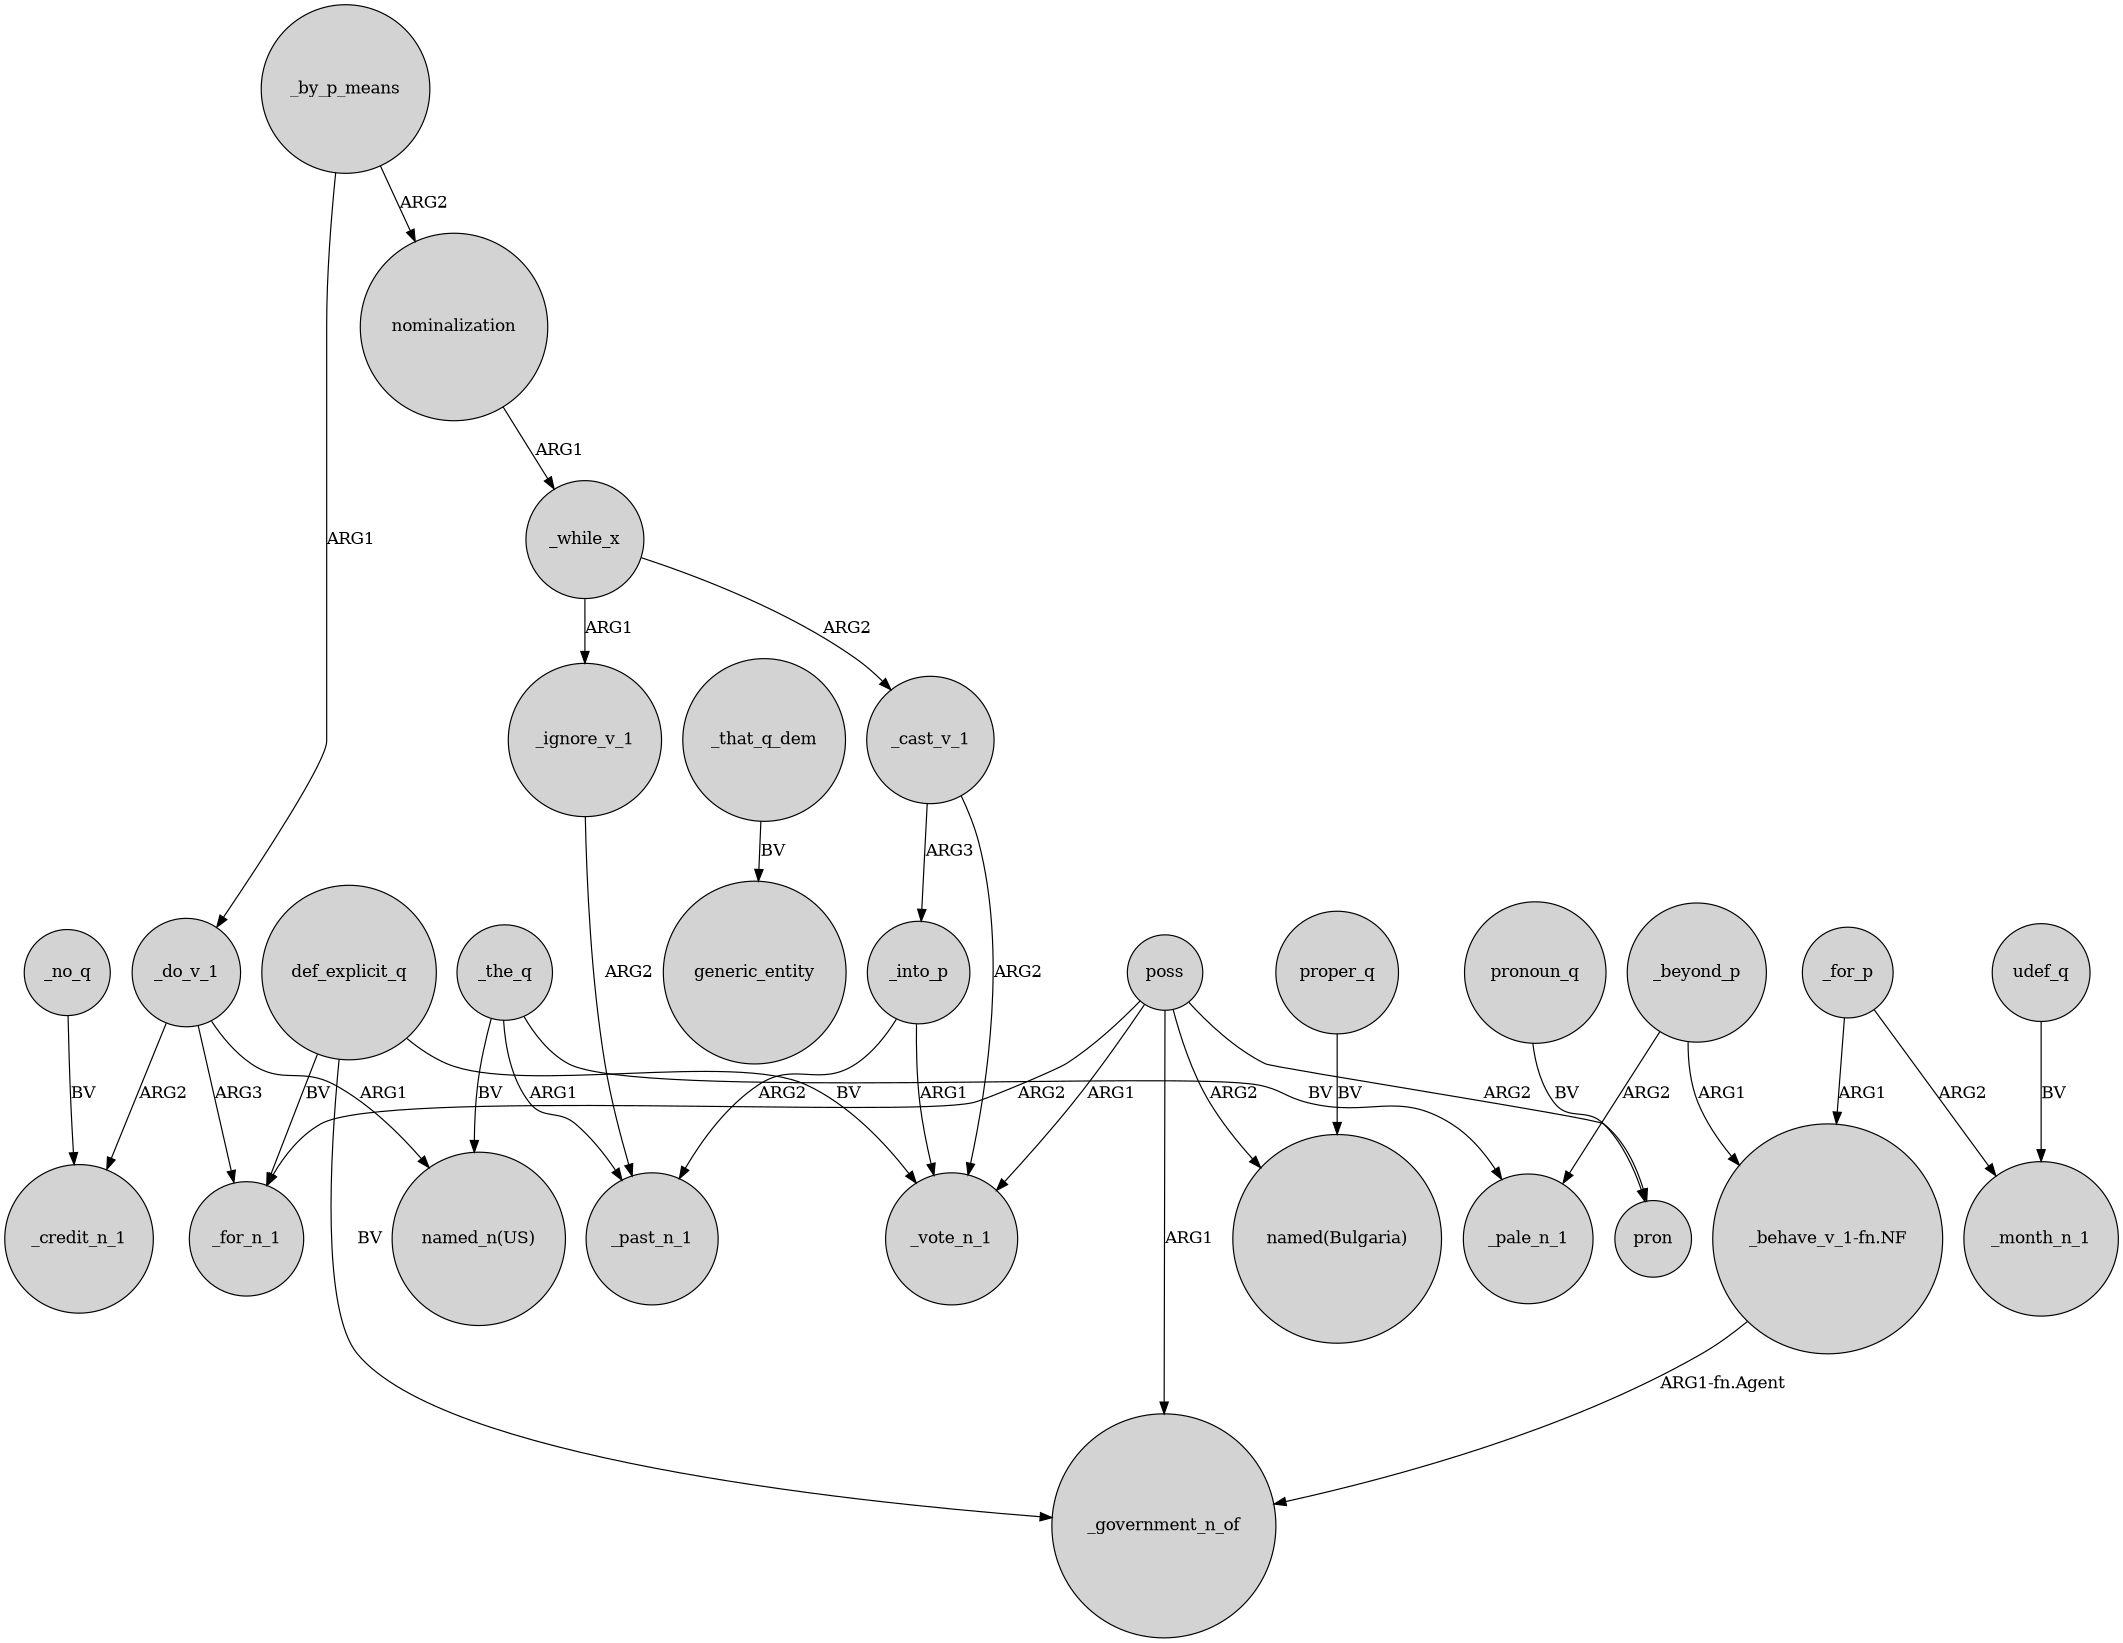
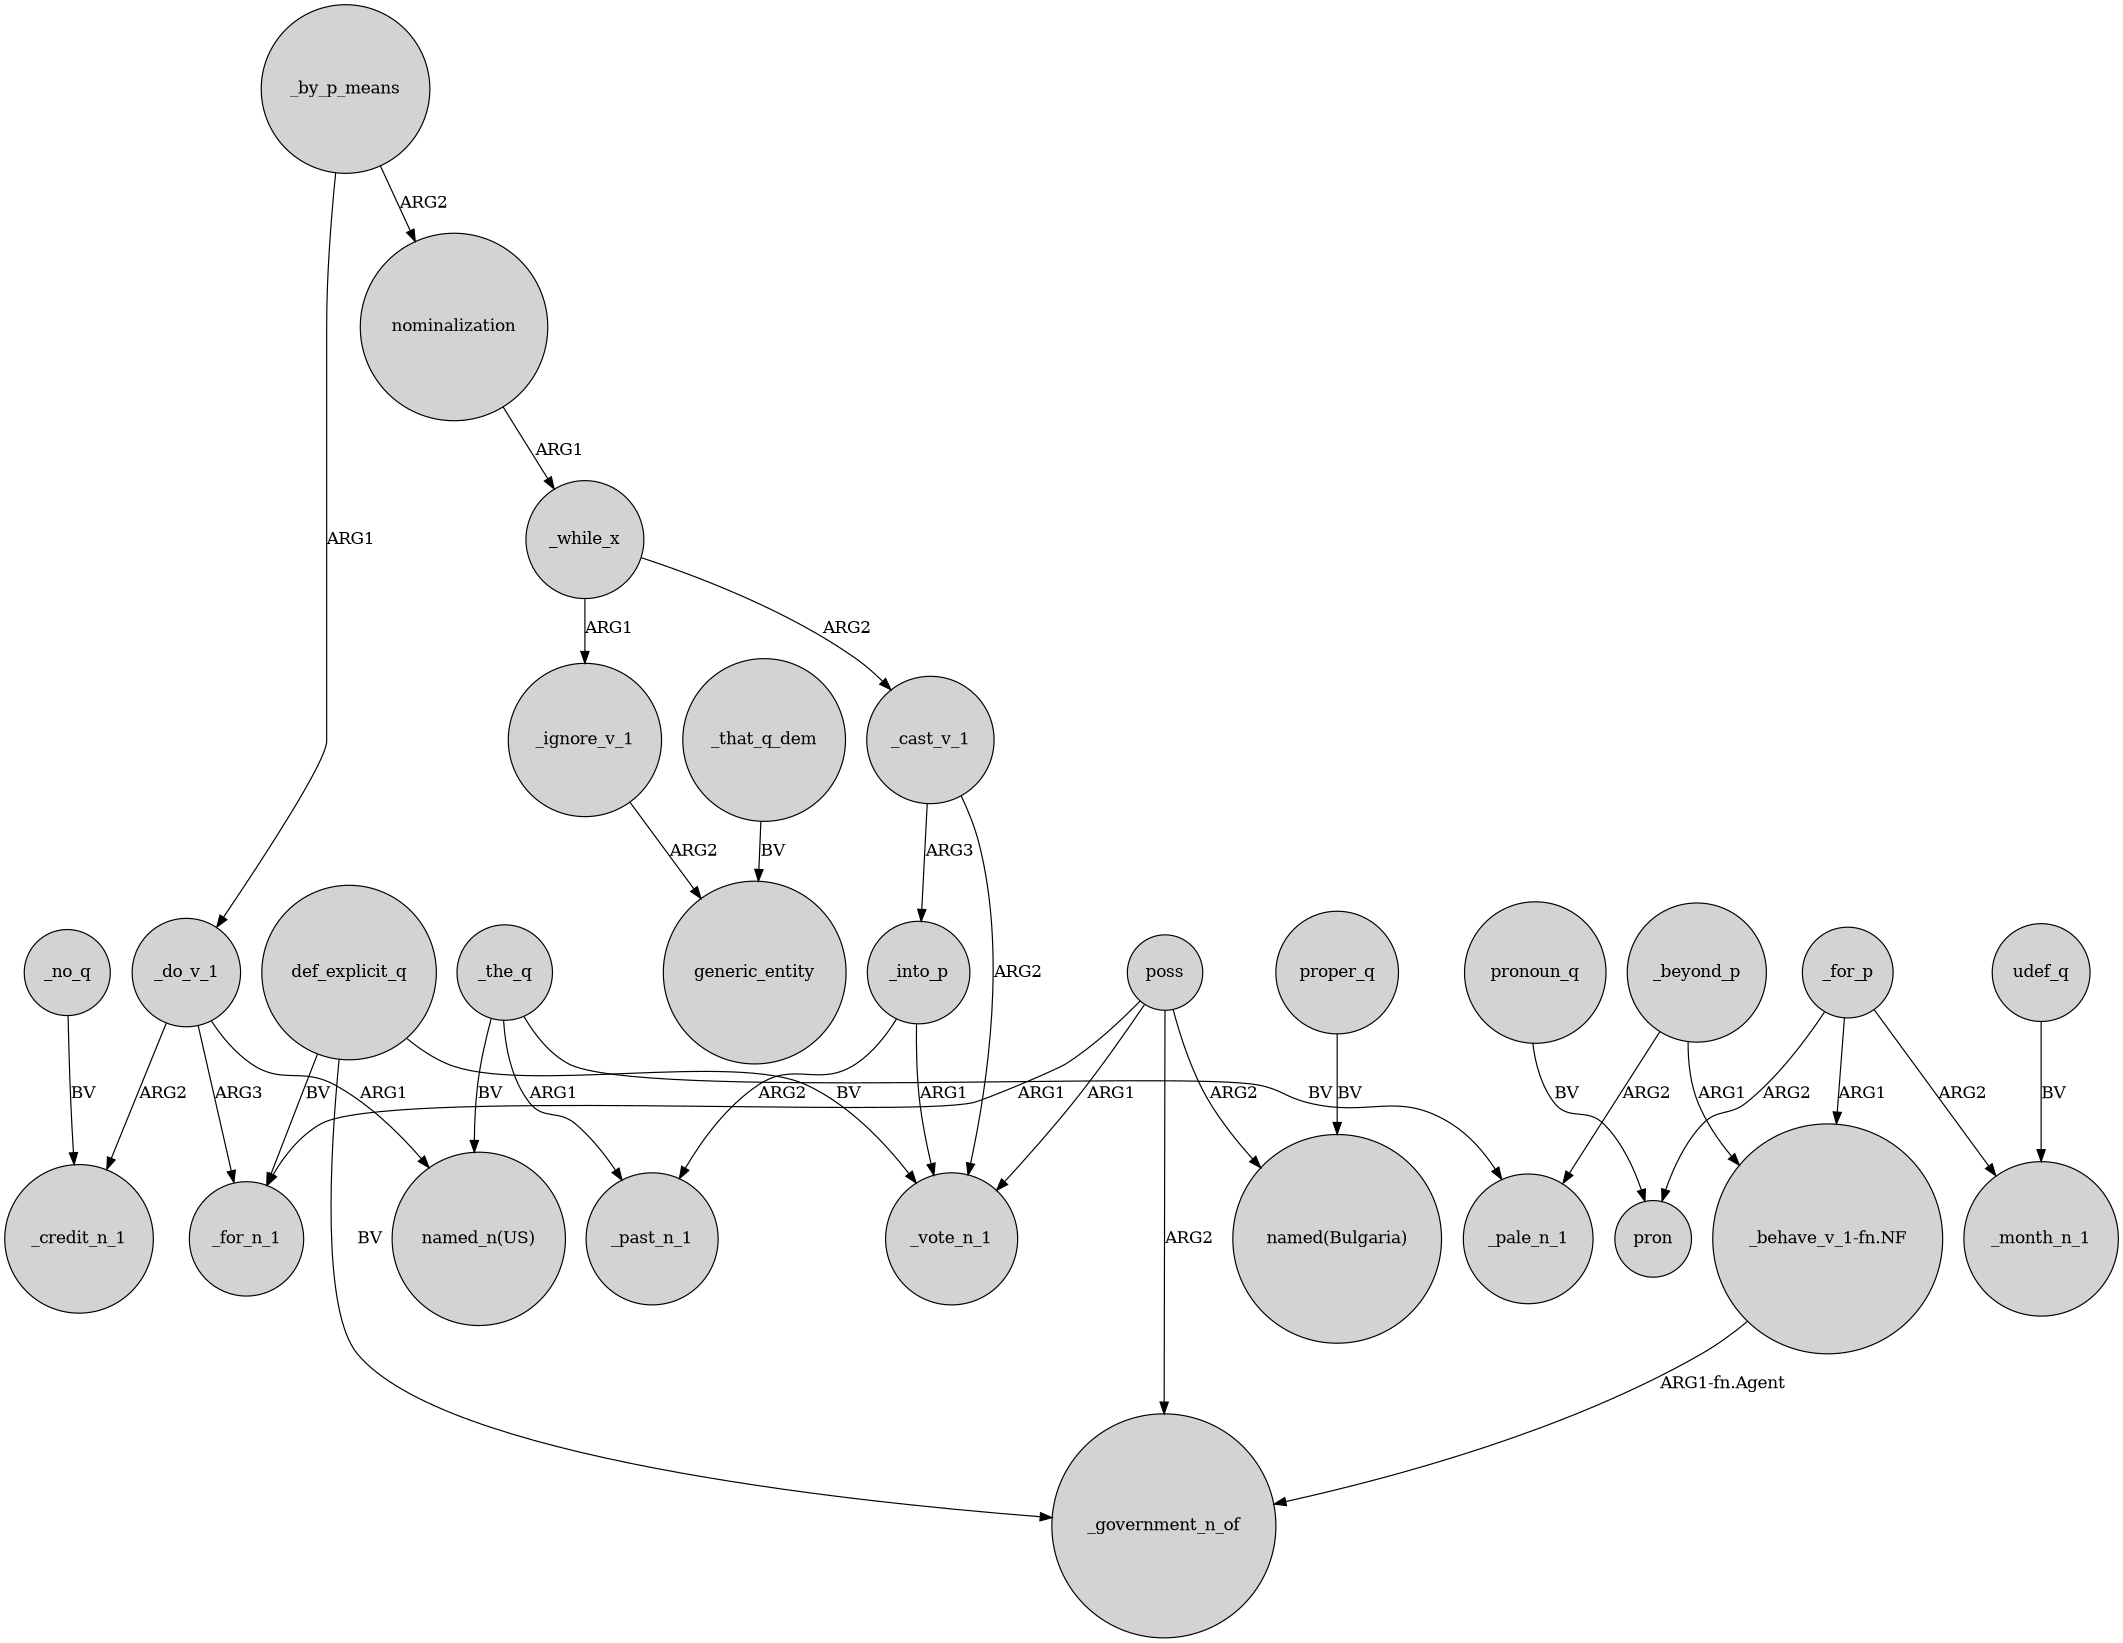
edge "_ignore_v_1" -> "_past_n_1": now "_ignore_v_1" -> "generic_entity"
edge "poss" -> "pron": now "_for_p" -> "pron"
edge "poss" -> "_for_n_1": label "ARG2" -> "ARG1"
edge "poss" -> "_government_n_of": label "ARG1" -> "ARG2"
